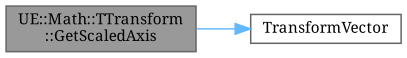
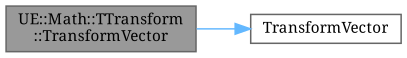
node "UE::Math::TTransform ::GetScaledAxis": label "UE::Math::TTransform ::GetScaledAxis" -> "UE::Math::TTransform ::TransformVector"
